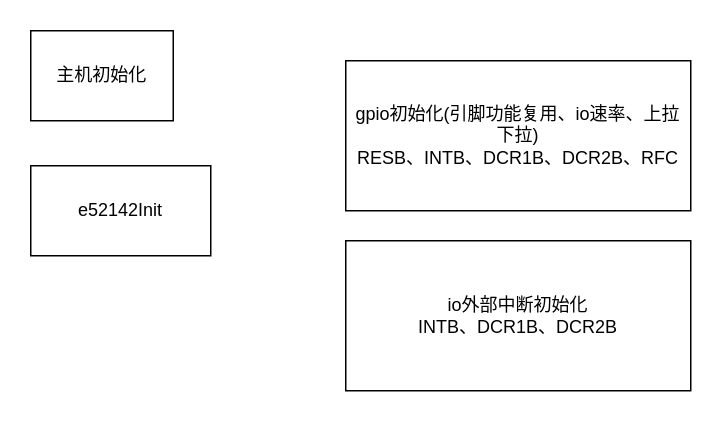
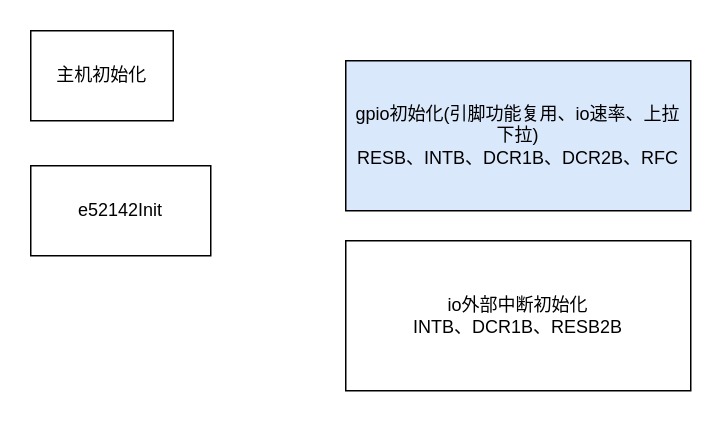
node "gpio初始化(引脚功能复用、io速率、上拉下拉) RESB、INTB、DCR1B、DCR2B、RFC": fillcolor #ffffff -> #dae8fc
node "io外部中断初始化 INTB、DCR1B、DCR2B": label "io外部中断初始化 INTB、DCR1B、DCR2B" -> "io外部中断初始化 INTB、DCR1B、RESB2B"
